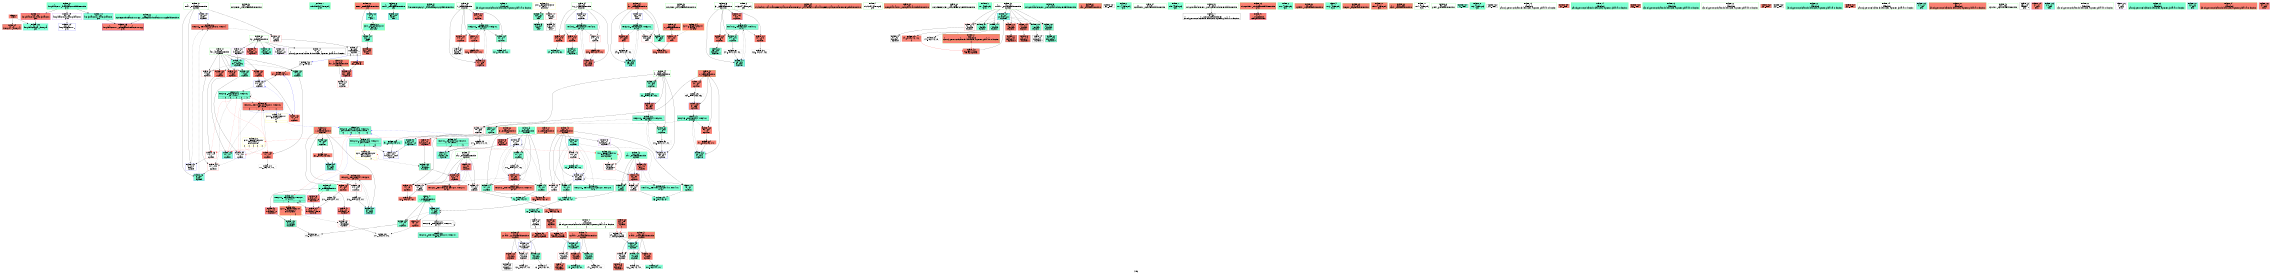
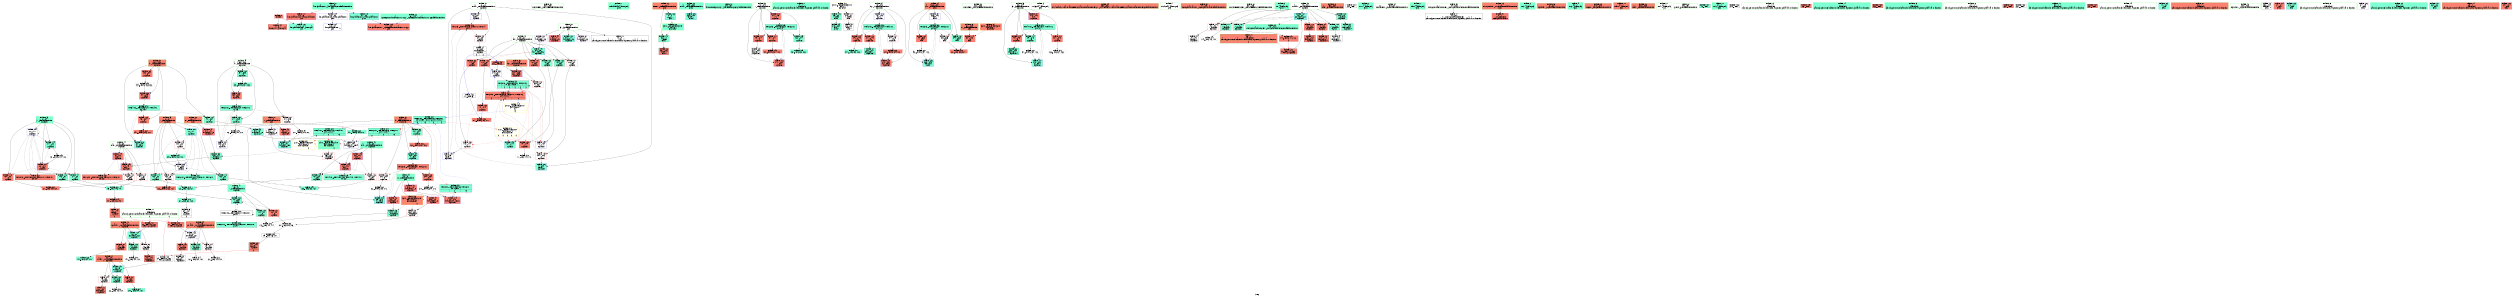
edge "NodeID: 187" -> "NodeID: 122": now "NodeID: 187" -> "NodeID: 33"
node "NodeID: 120": text "_Z3dfsiiii" -> "_Z3add"
edge "NodeID: 288" -> "NodeID: 203": now "NodeID: 431" -> "NodeID: 203"
node "NodeID: 280": added
